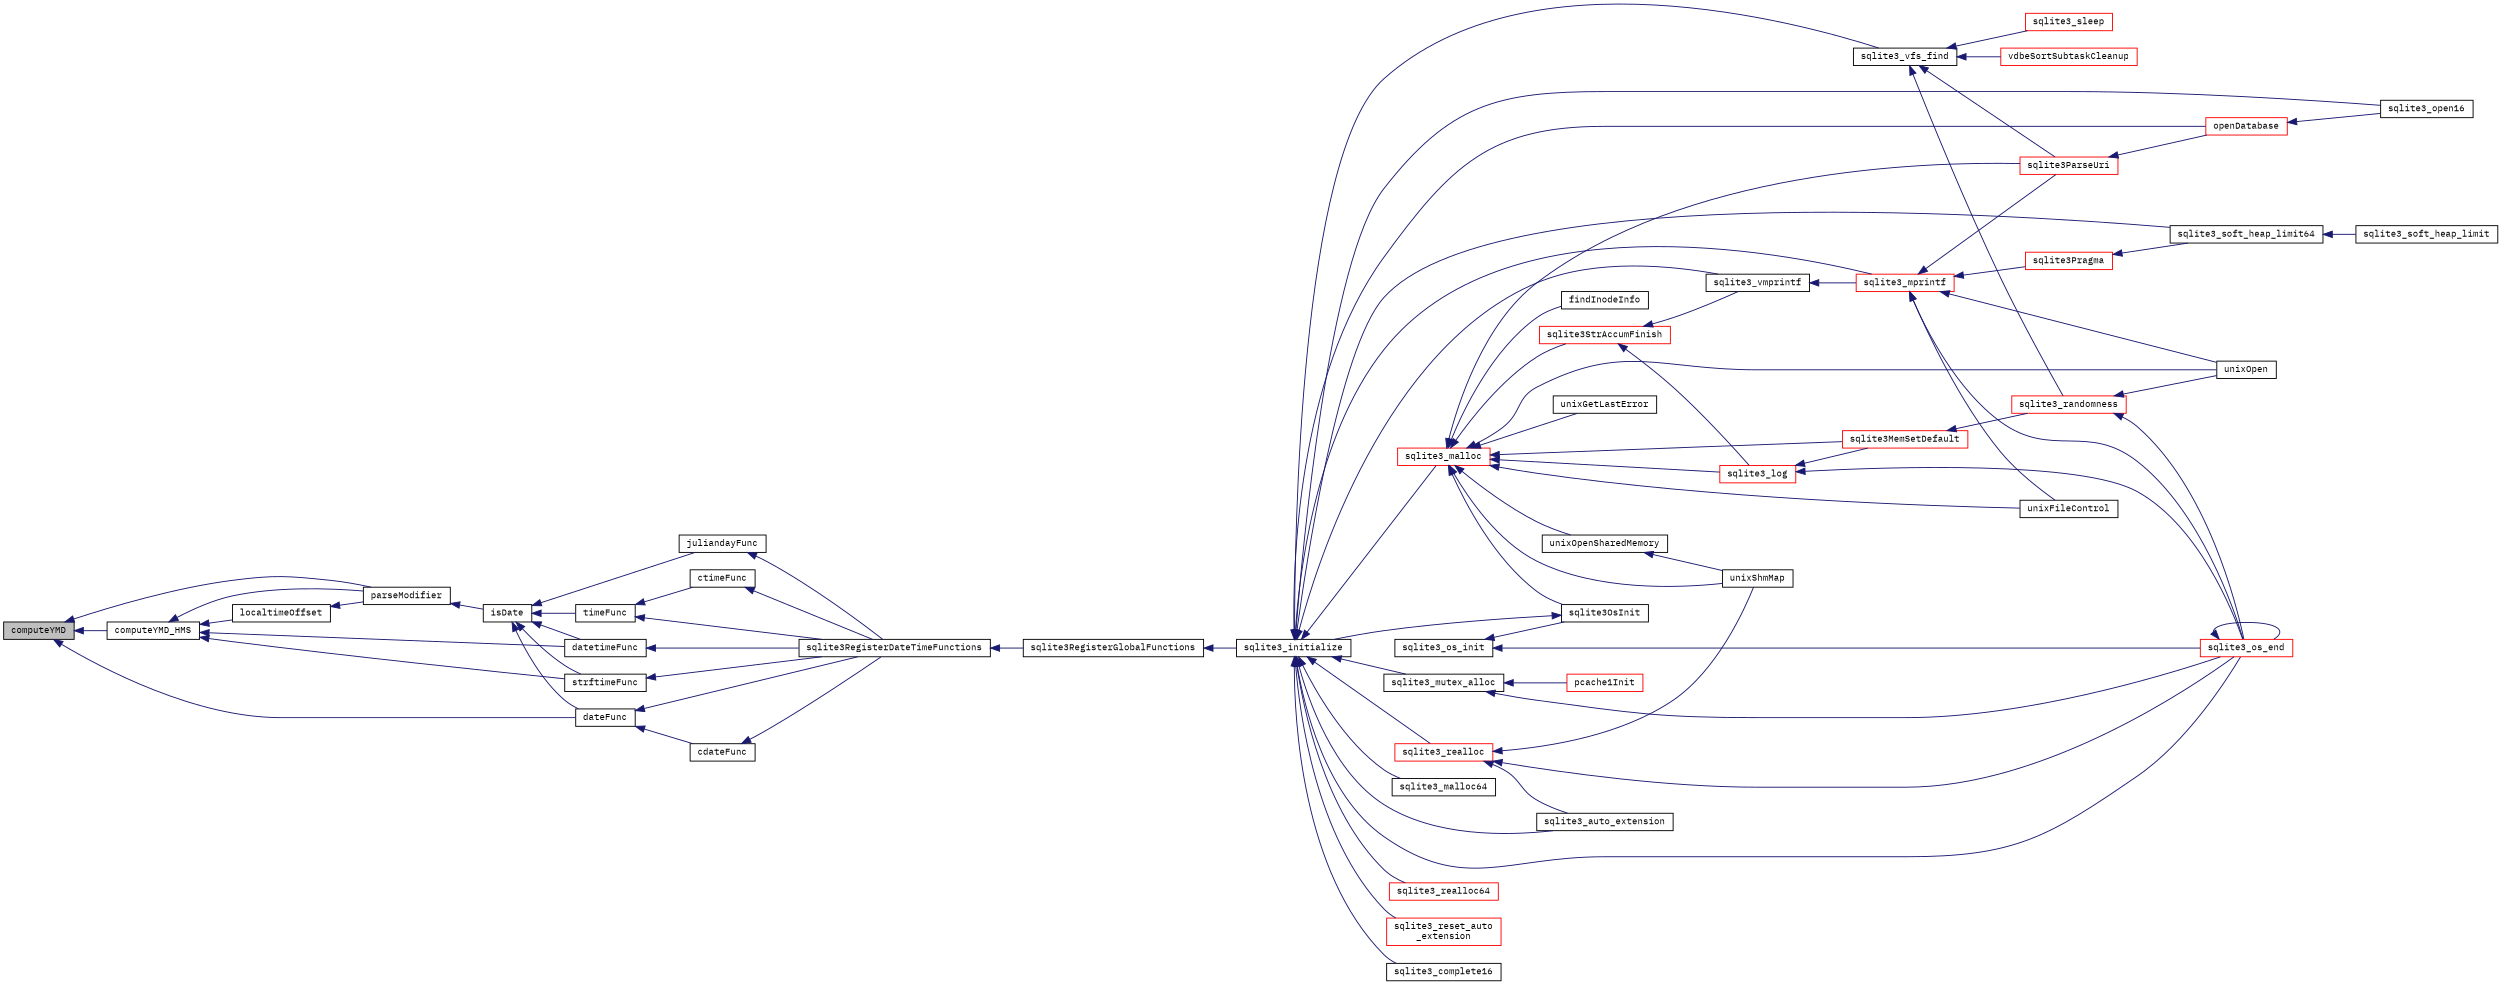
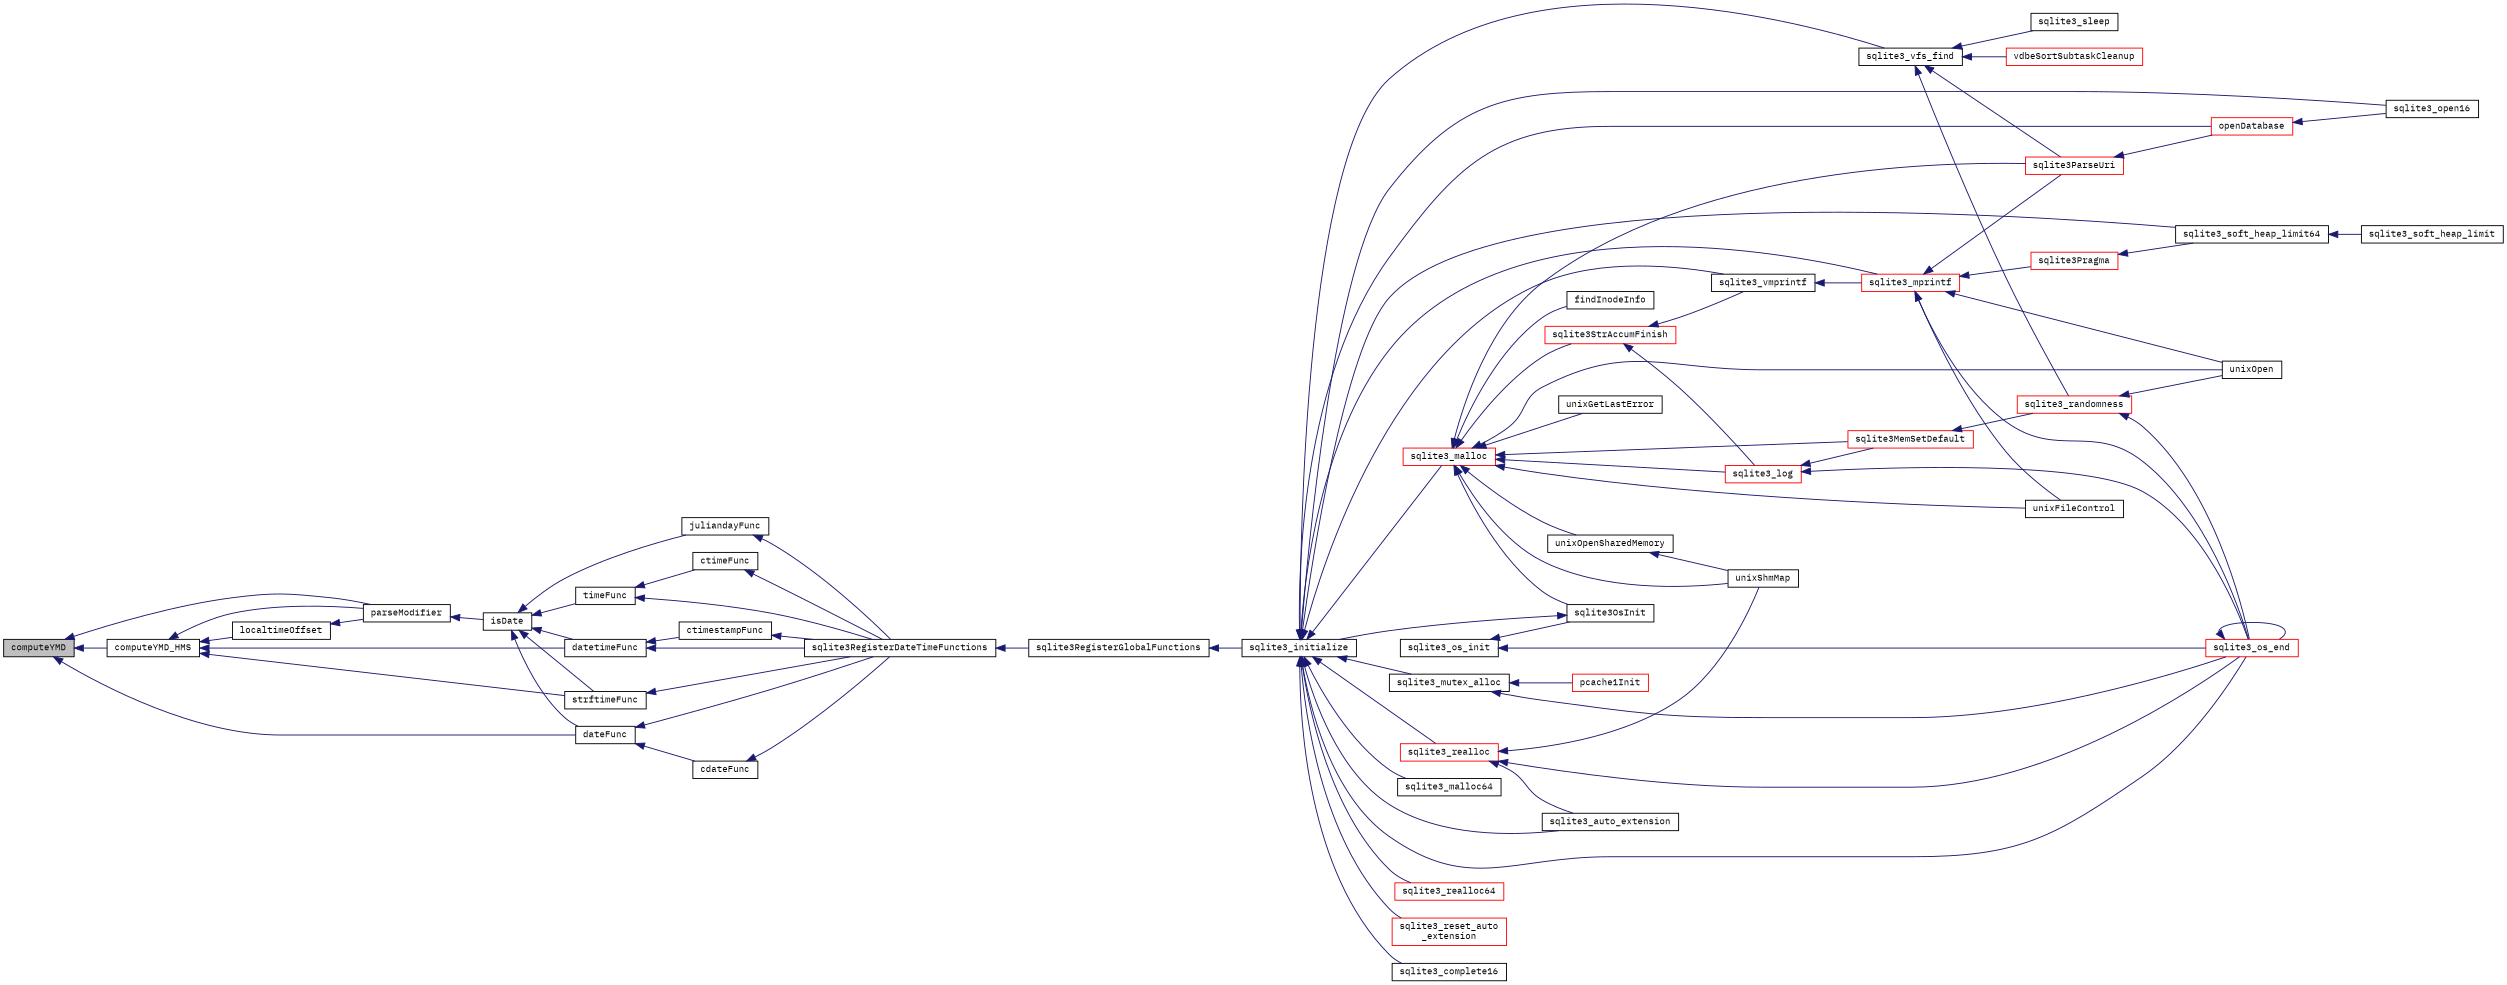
node "sqlite3_sleep": color red -> black
node "ctimestampFunc": added
